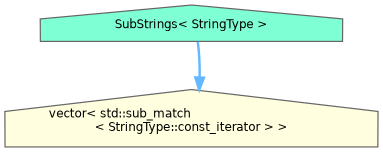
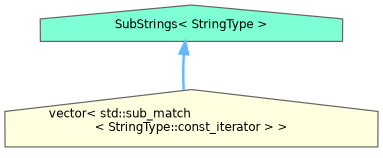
edge "SubStrings< StringType >" -> "vector< std::sub_match < StringType::const_iterator > >": reversed
